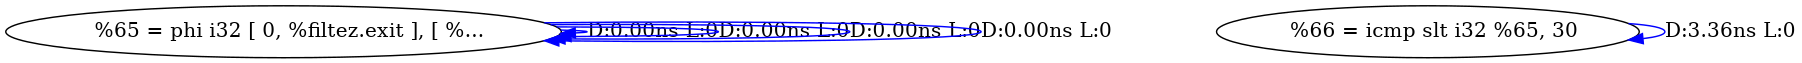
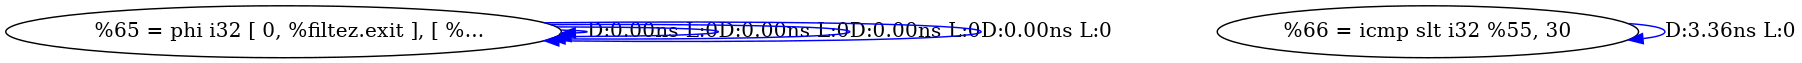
node "%66 = icmp slt i32 %65, 30": label "%66 = icmp slt i32 %65, 30" -> "%66 = icmp slt i32 %55, 30"
